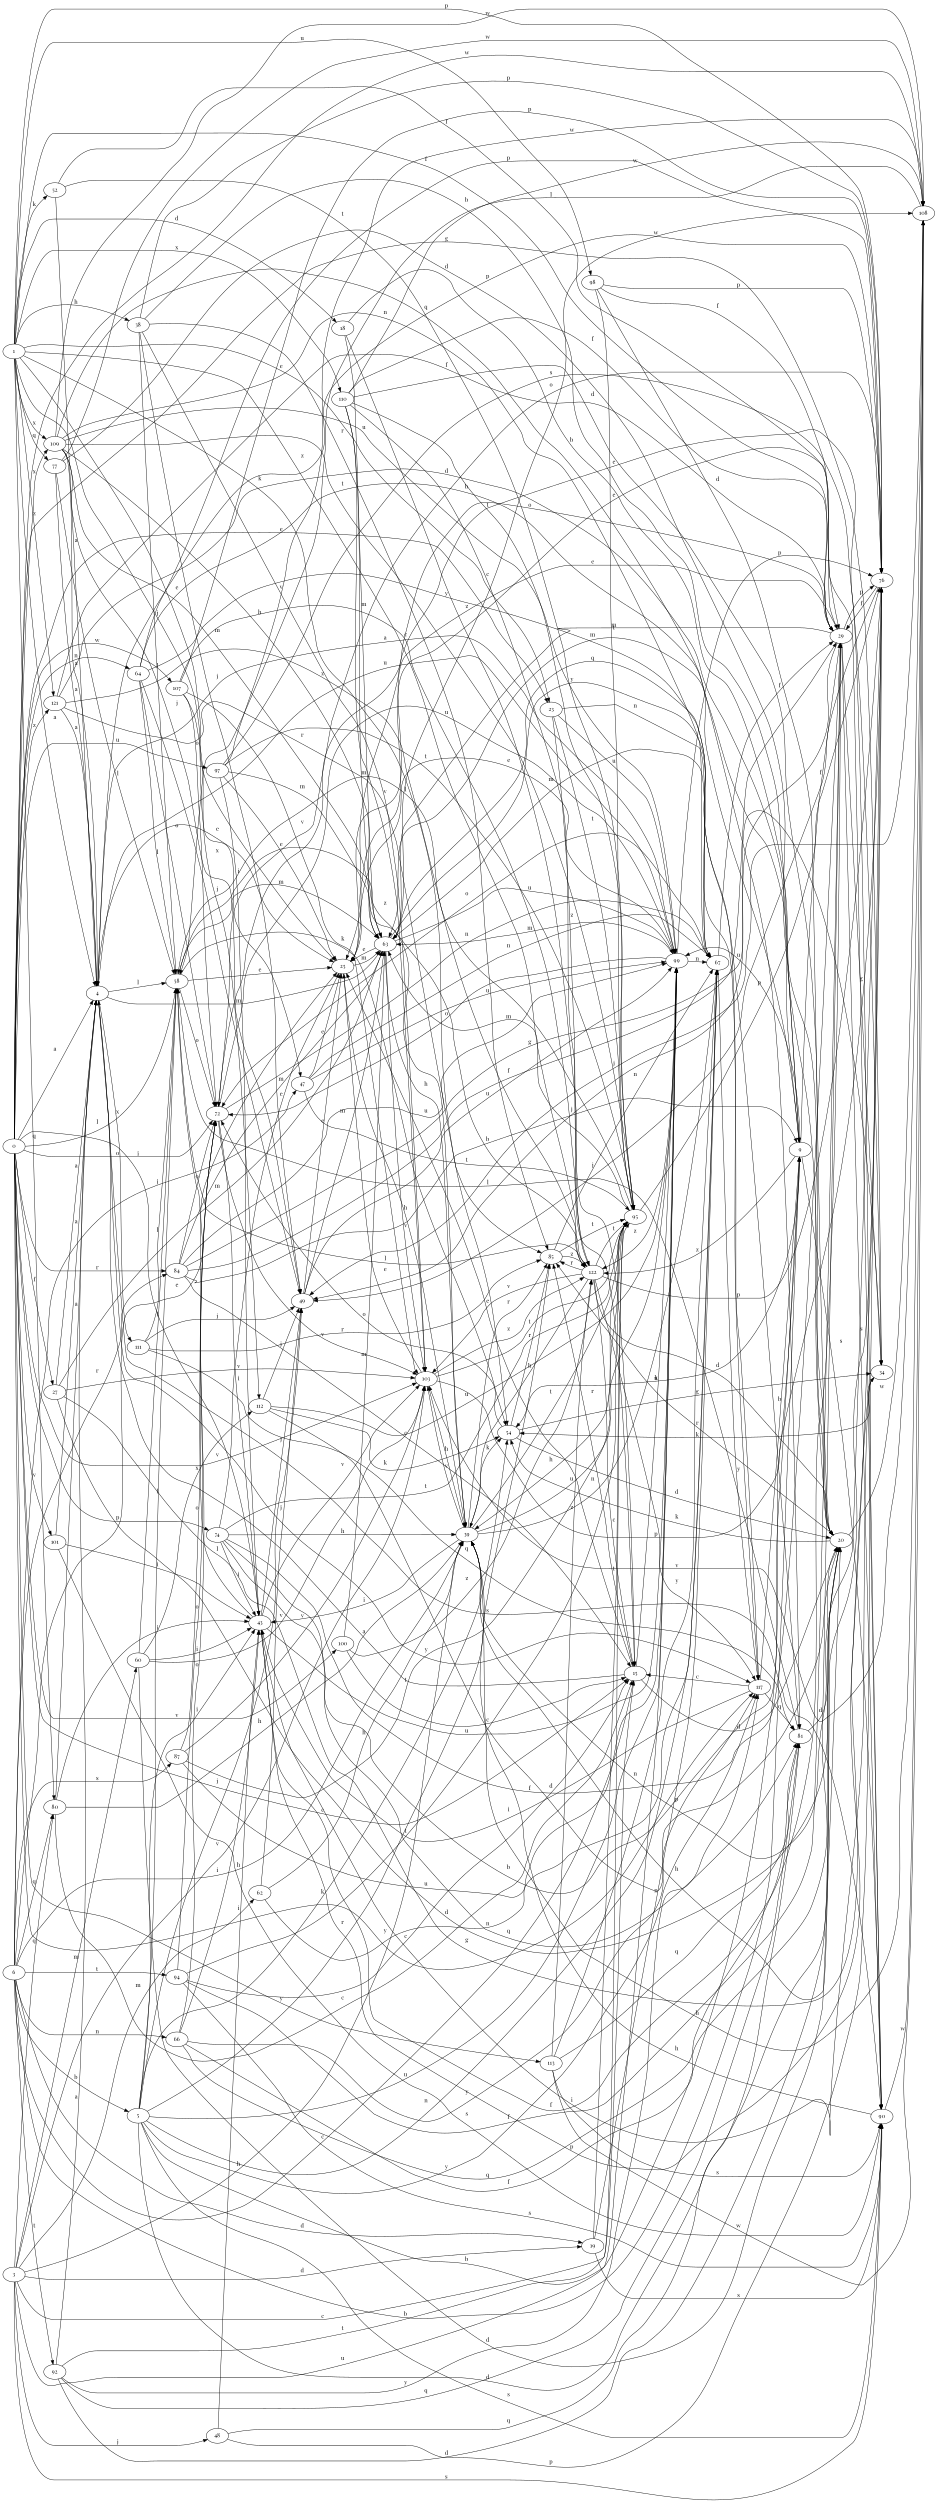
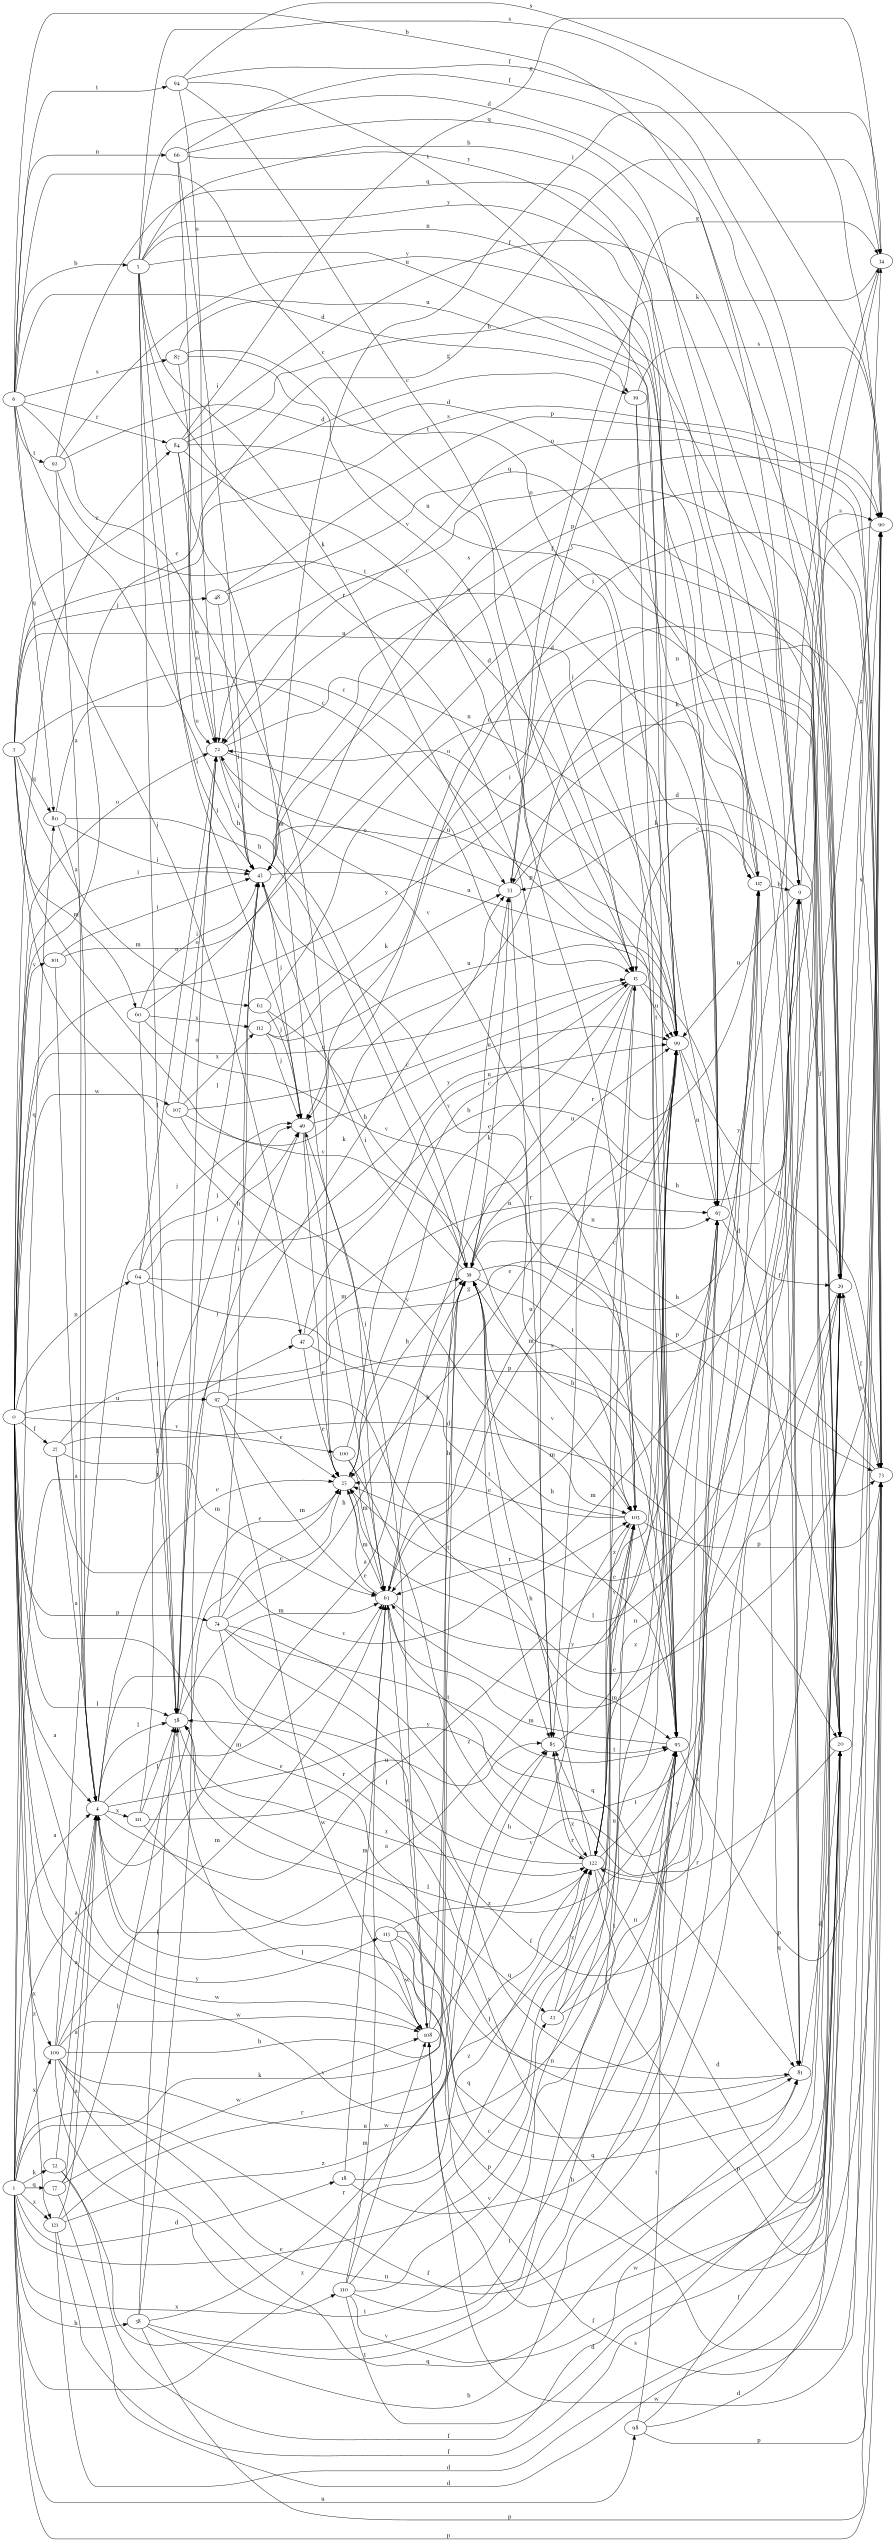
edge "29" -> "25": label "e" -> "l"
node "76": label "76" -> "73"
edge "63" -> "103": removed, label "v"
node "54": label "54" -> "53"
